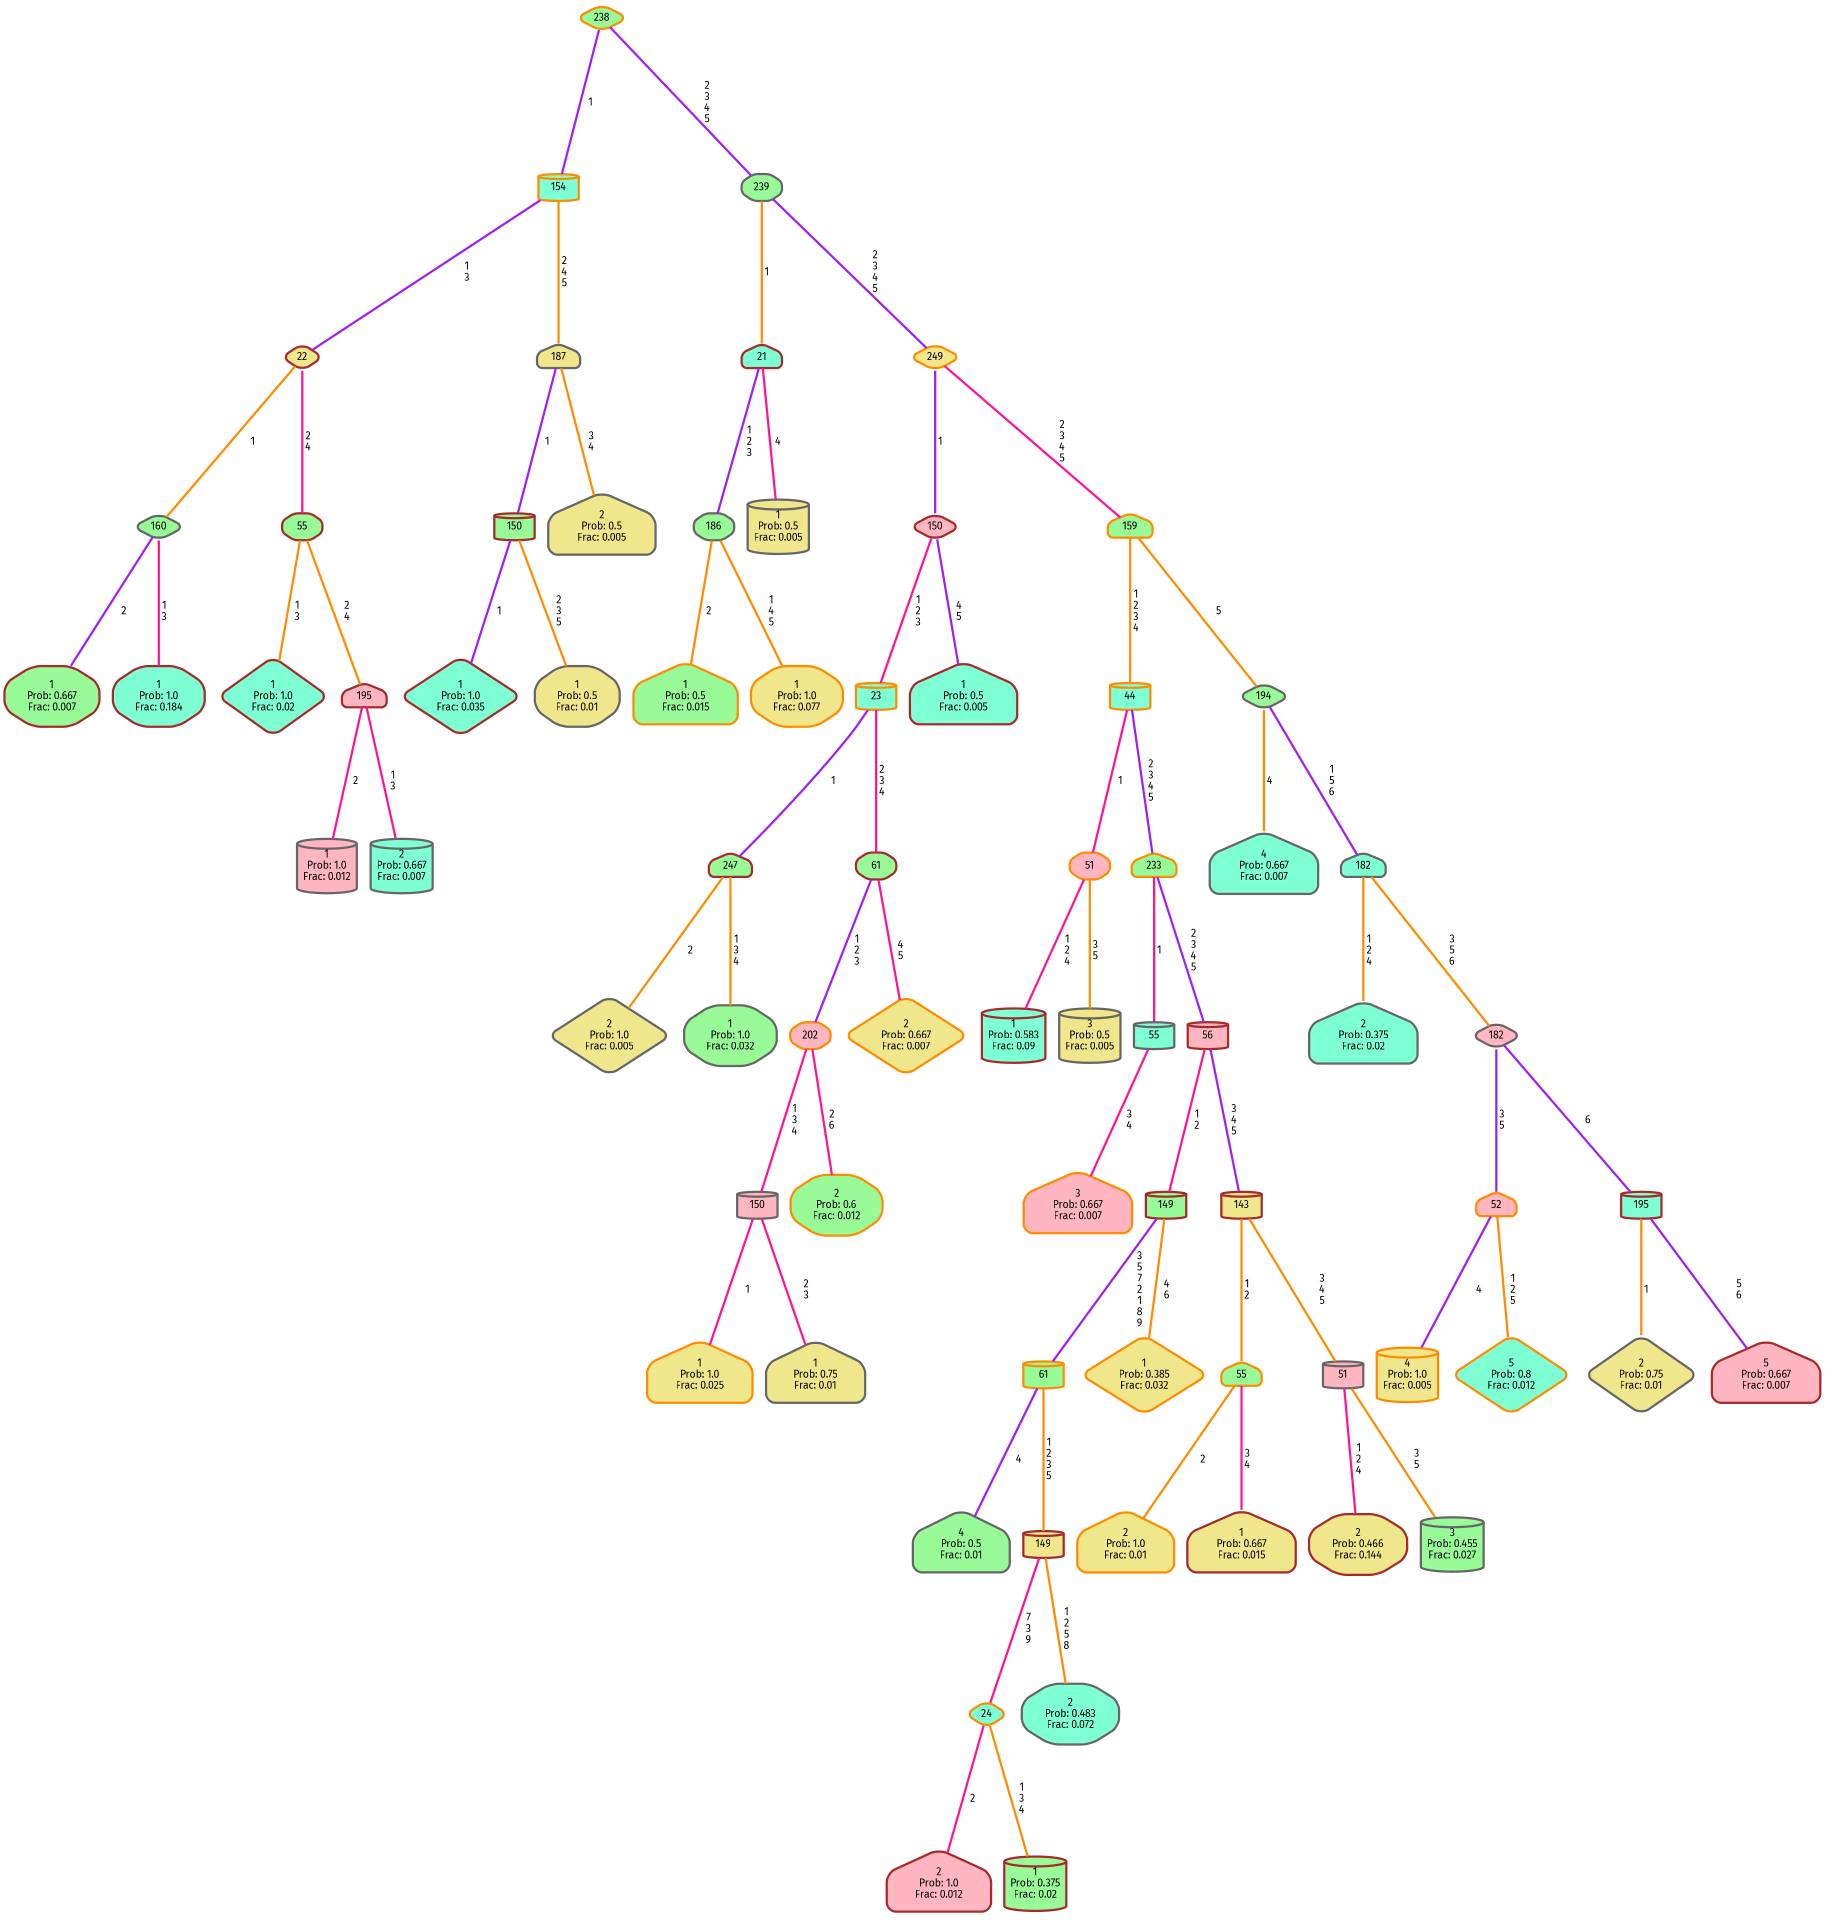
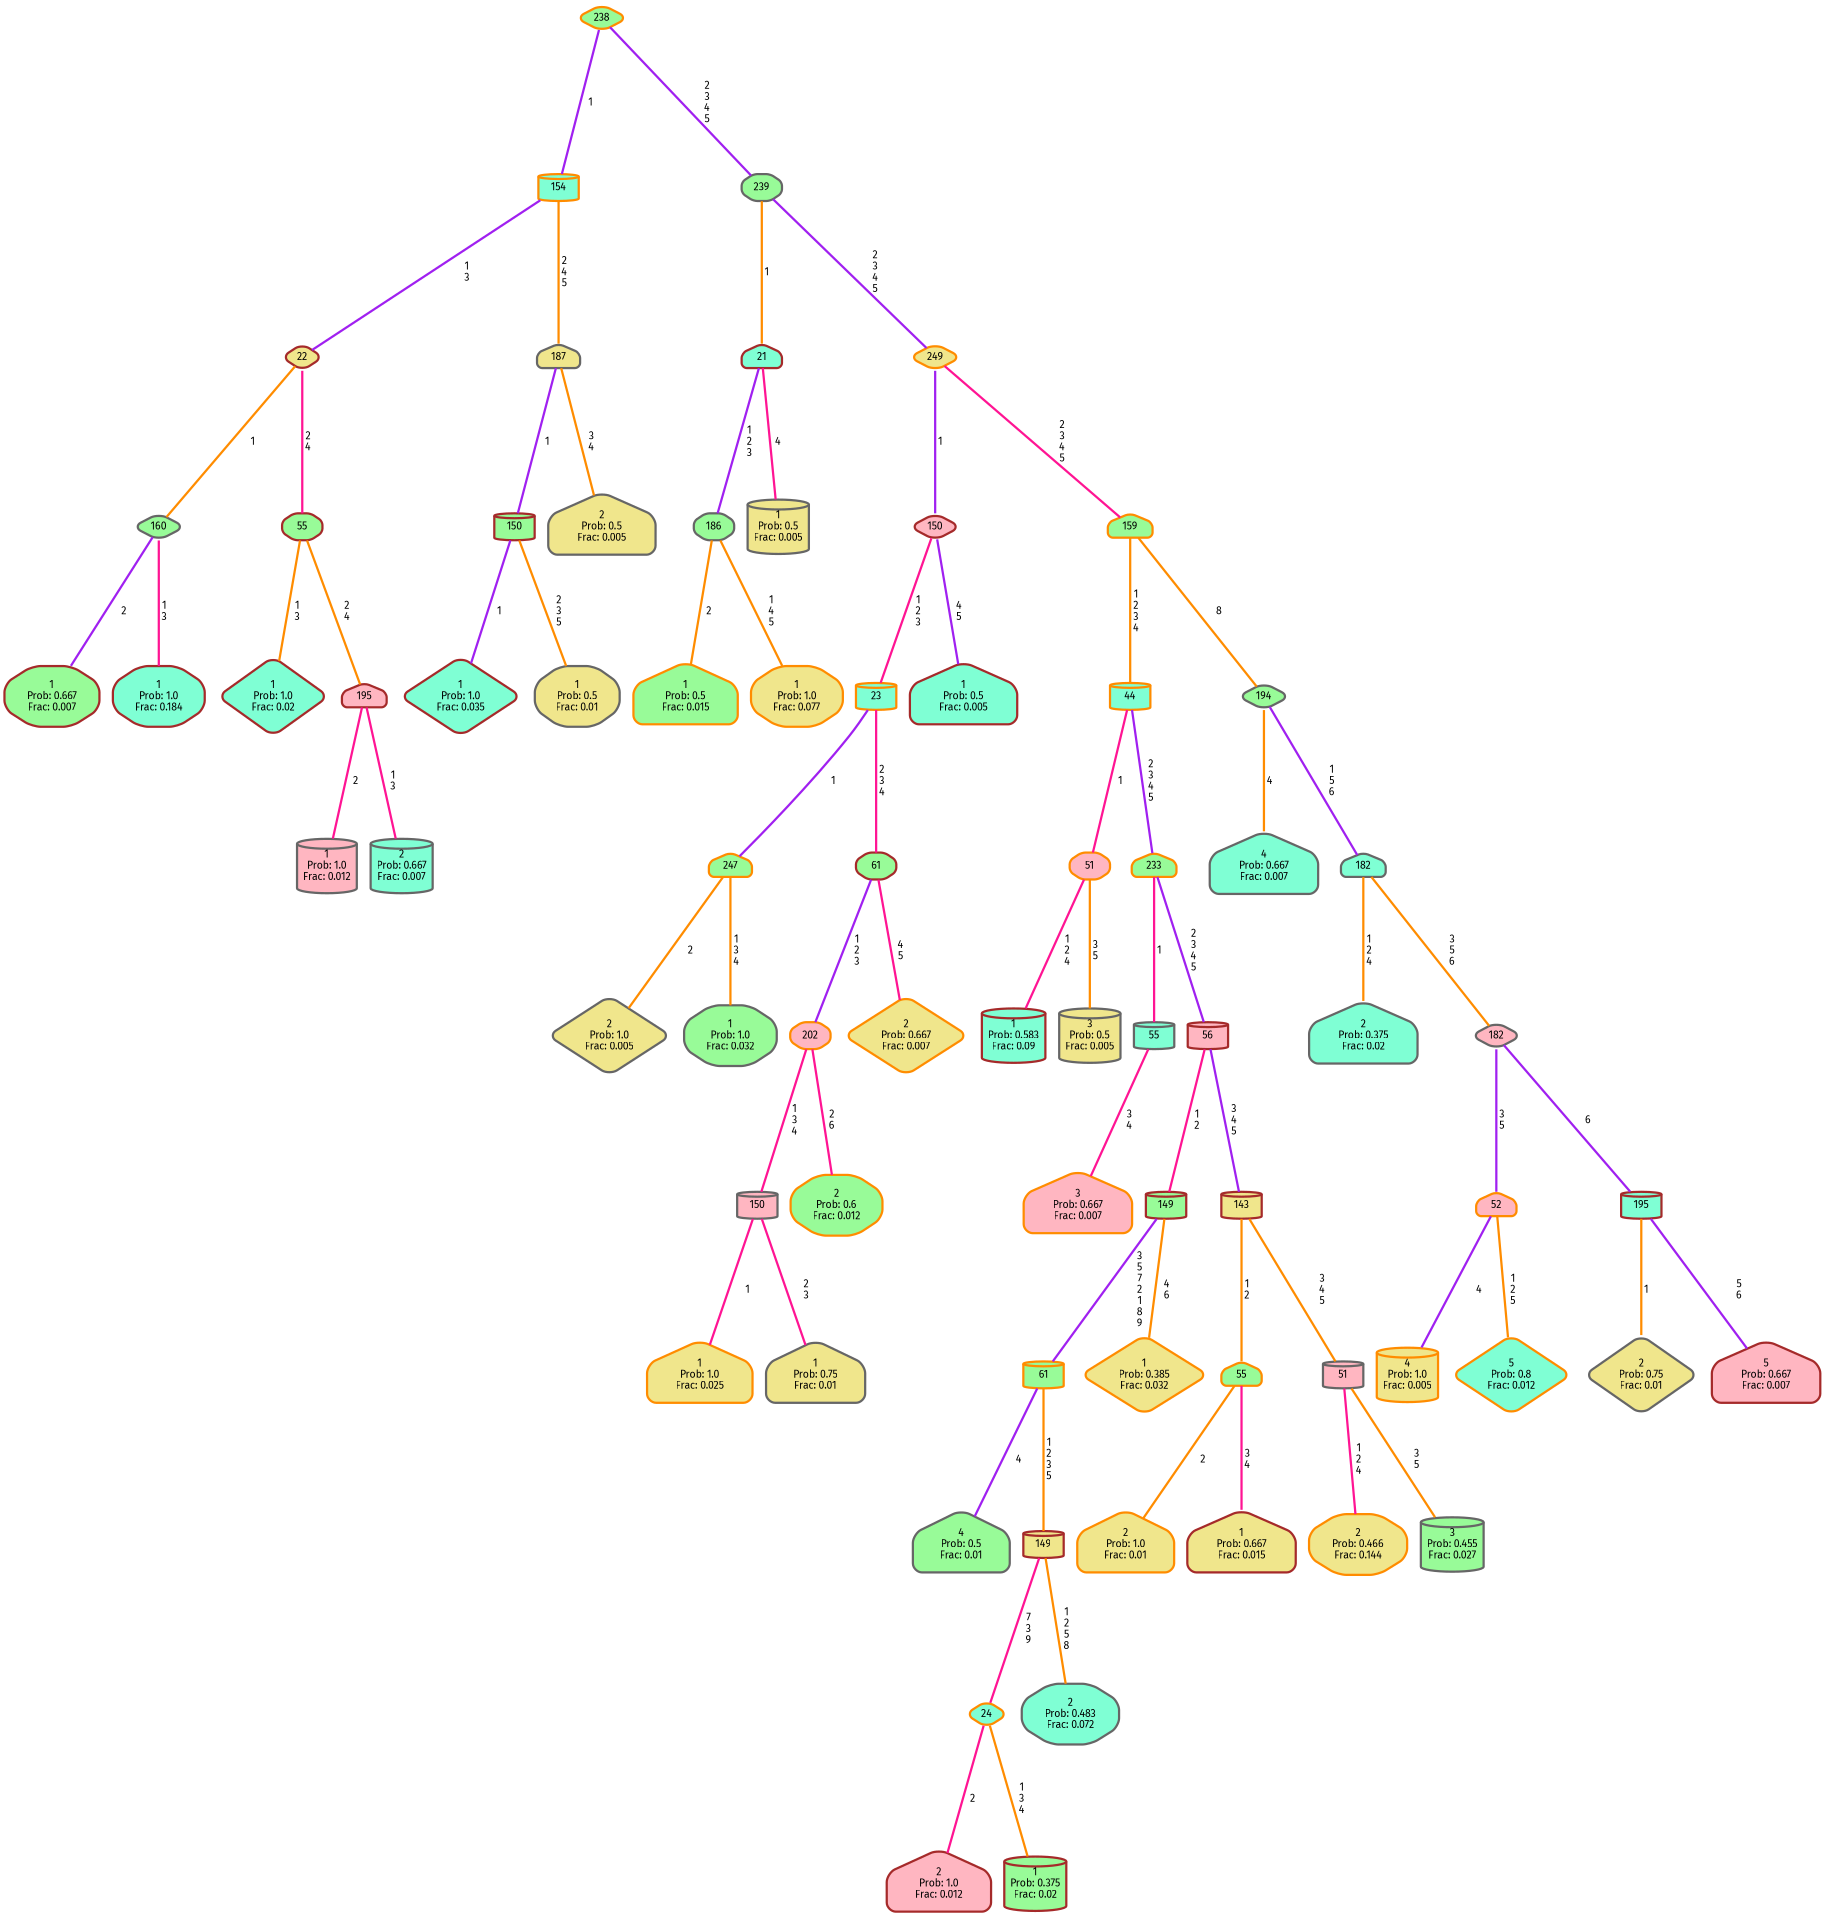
edge "159" -- "194": label " 5" -> " 8"
node "247": color brown -> darkorange
node "2 Prob: 0.466 Frac: 0.144": color brown -> darkorange
